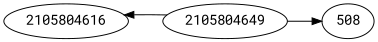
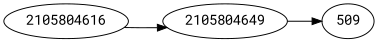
edge "2105804649" -> "2105804616": reversed
node "508": label "508" -> "509"
